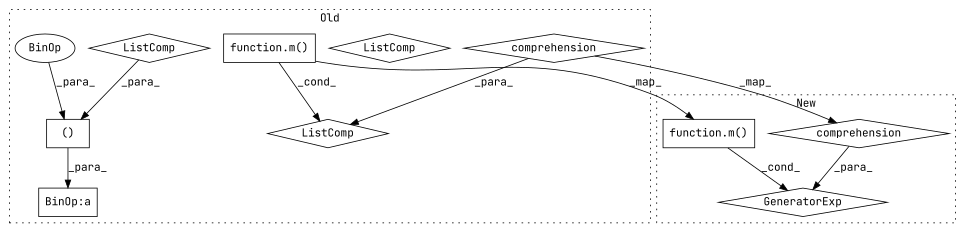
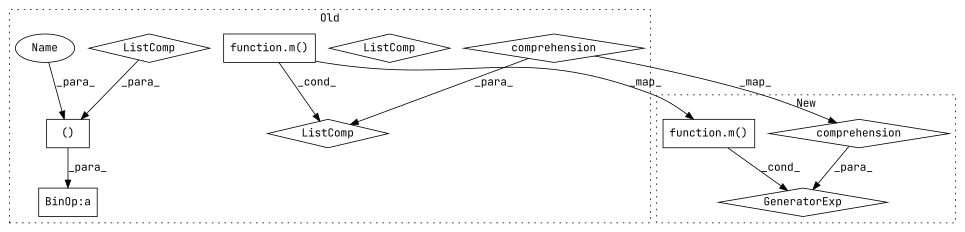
node "BinOp": label "BinOp" -> "Name"
